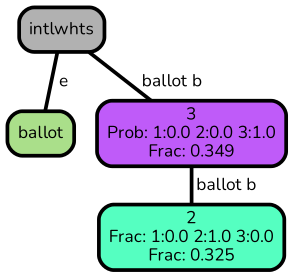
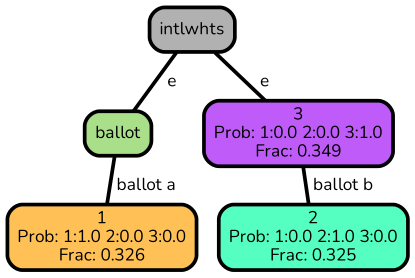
edge "intlwhts" -- "3 Prob: 1:0.0 2:0.0 3:1.0 Frac: 0.349": label " ballot b" -> " e"
node "1 Prob: 1:1.0 2:0.0 3:0.0 Frac: 0.326": added
node "2 Frac: 1:0.0 2:1.0 3:0.0 Frac: 0.325": label "2 Frac: 1:0.0 2:1.0 3:0.0 Frac: 0.325" -> "2 Prob: 1:0.0 2:1.0 3:0.0 Frac: 0.325"
